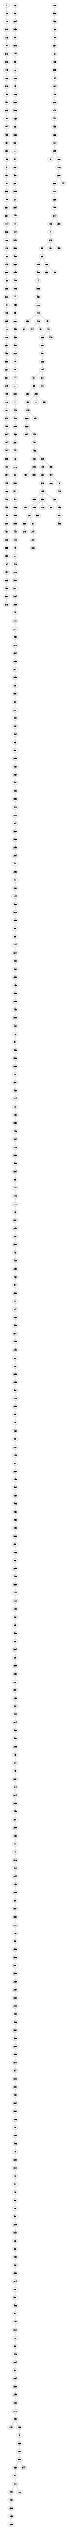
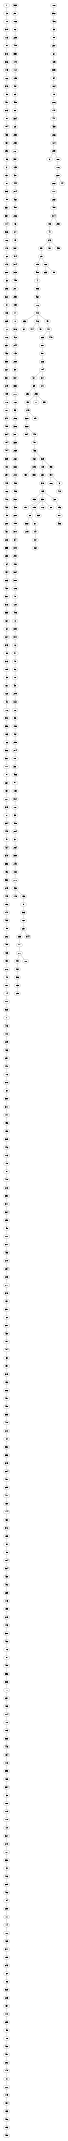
node "335": added
node "135": removed
